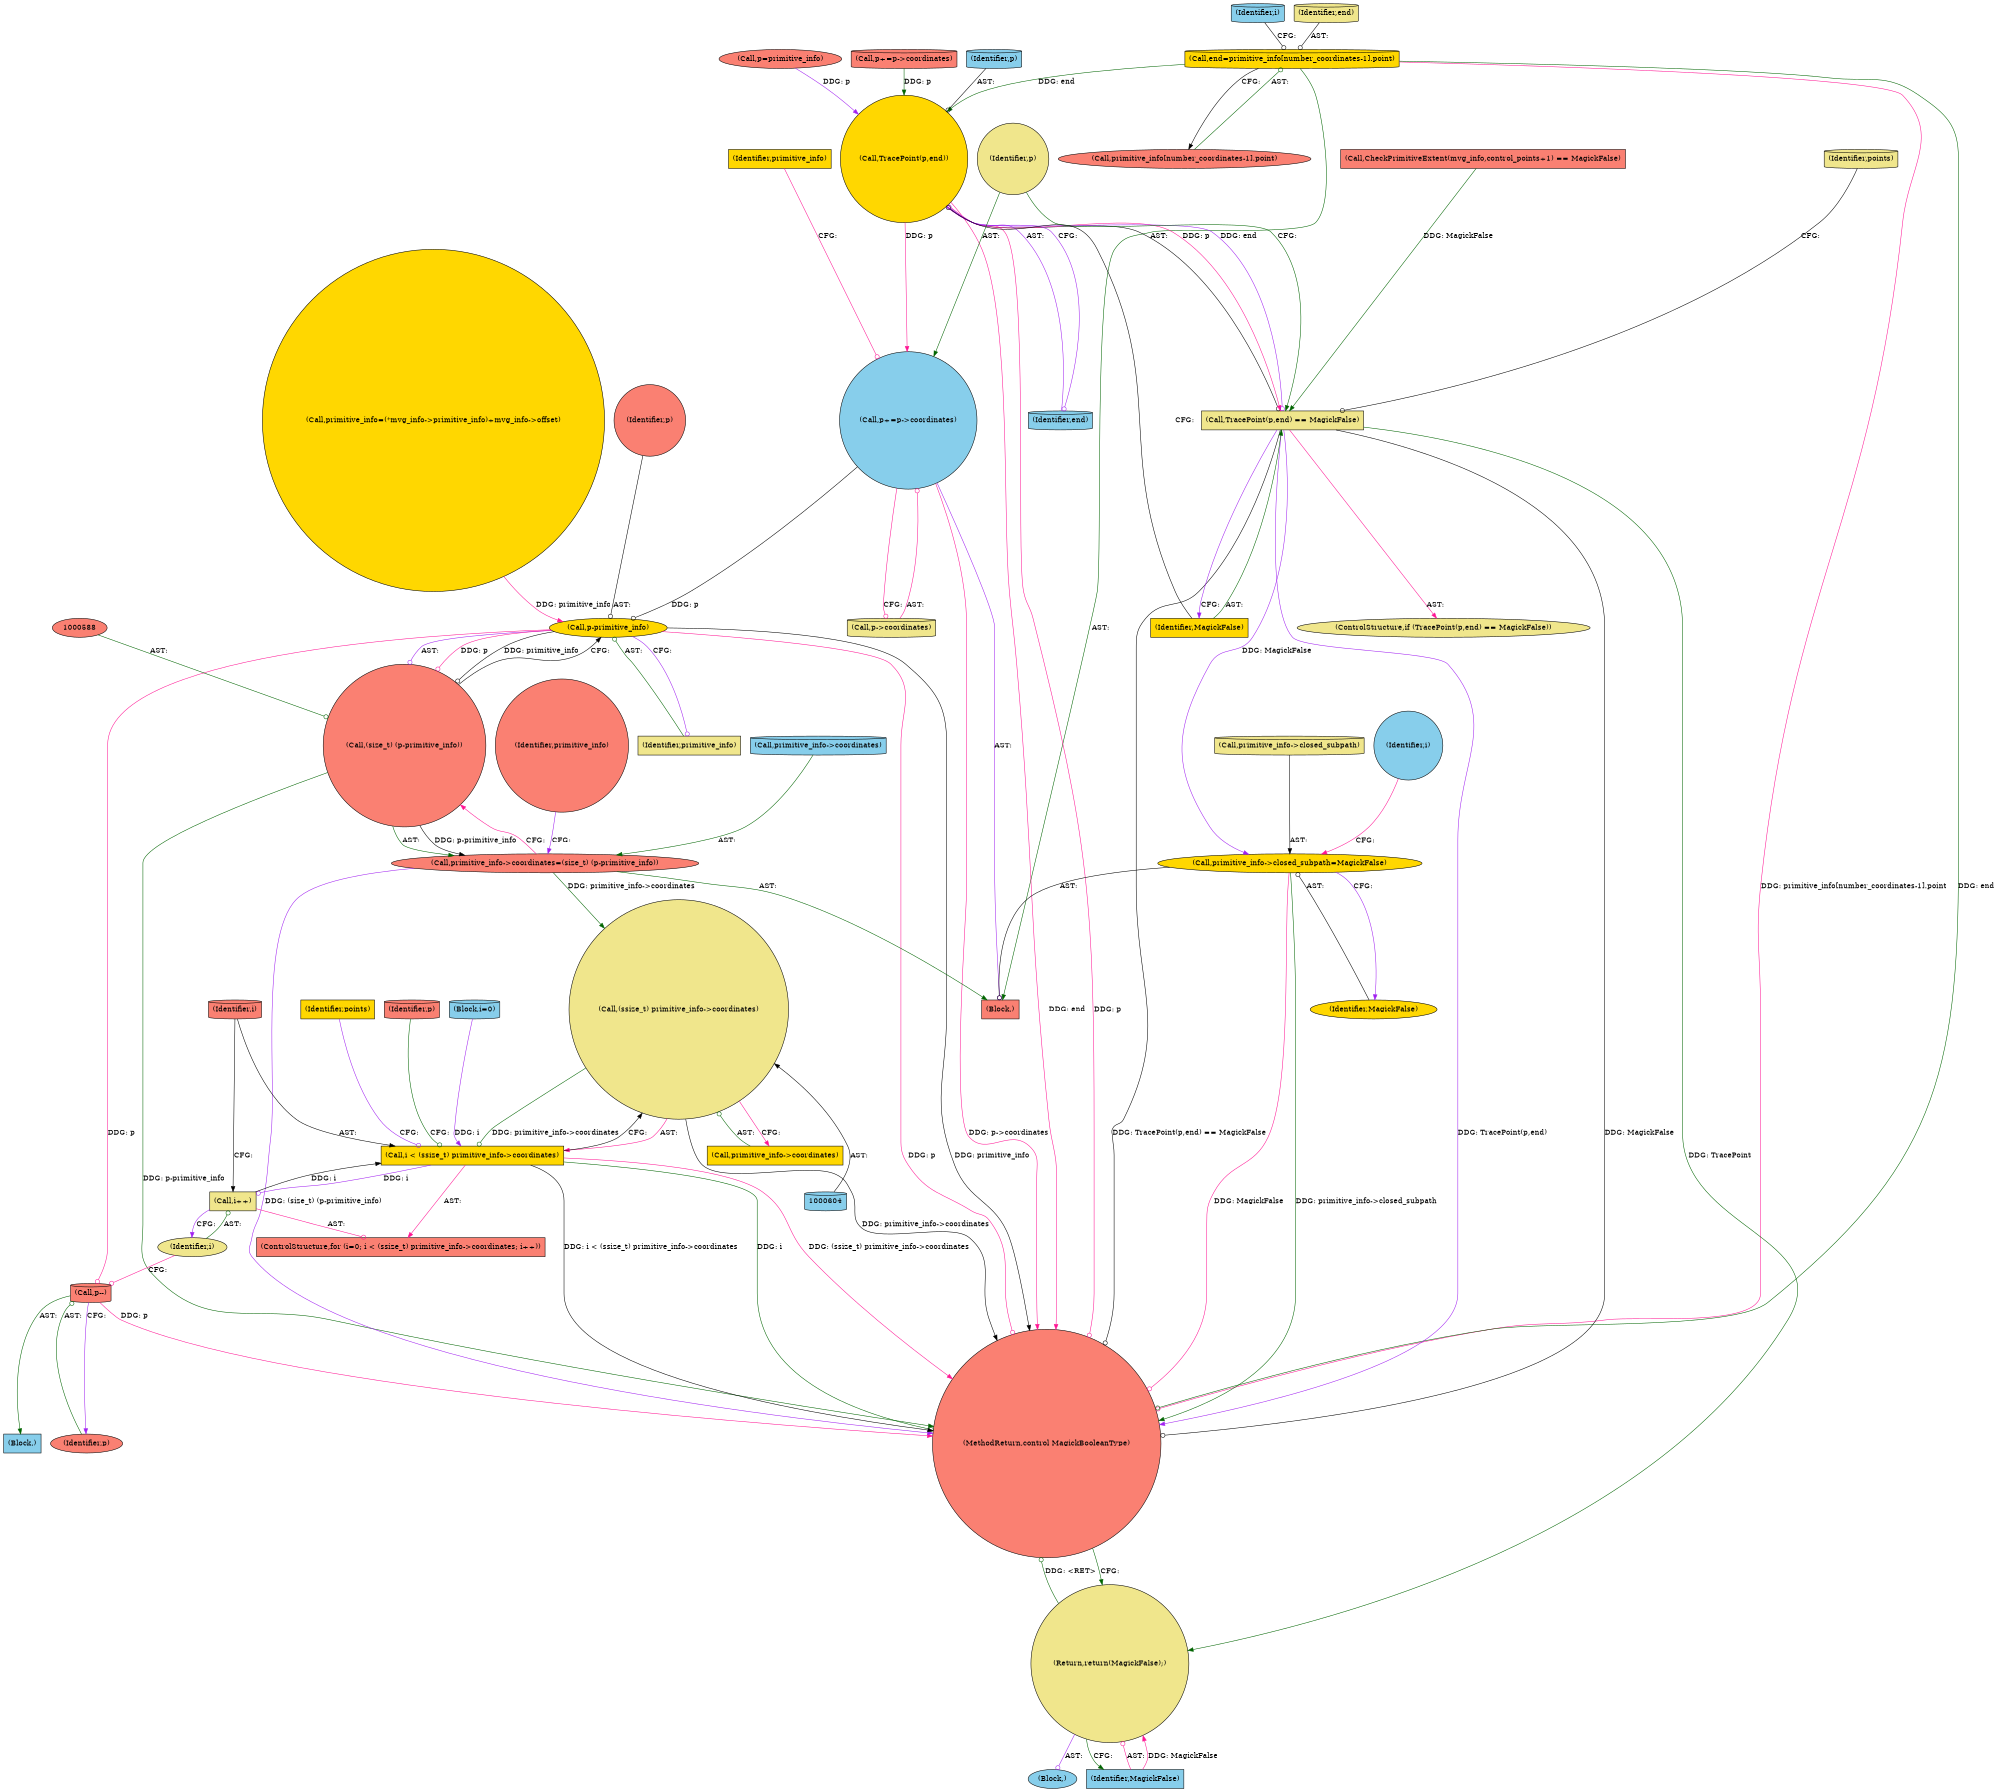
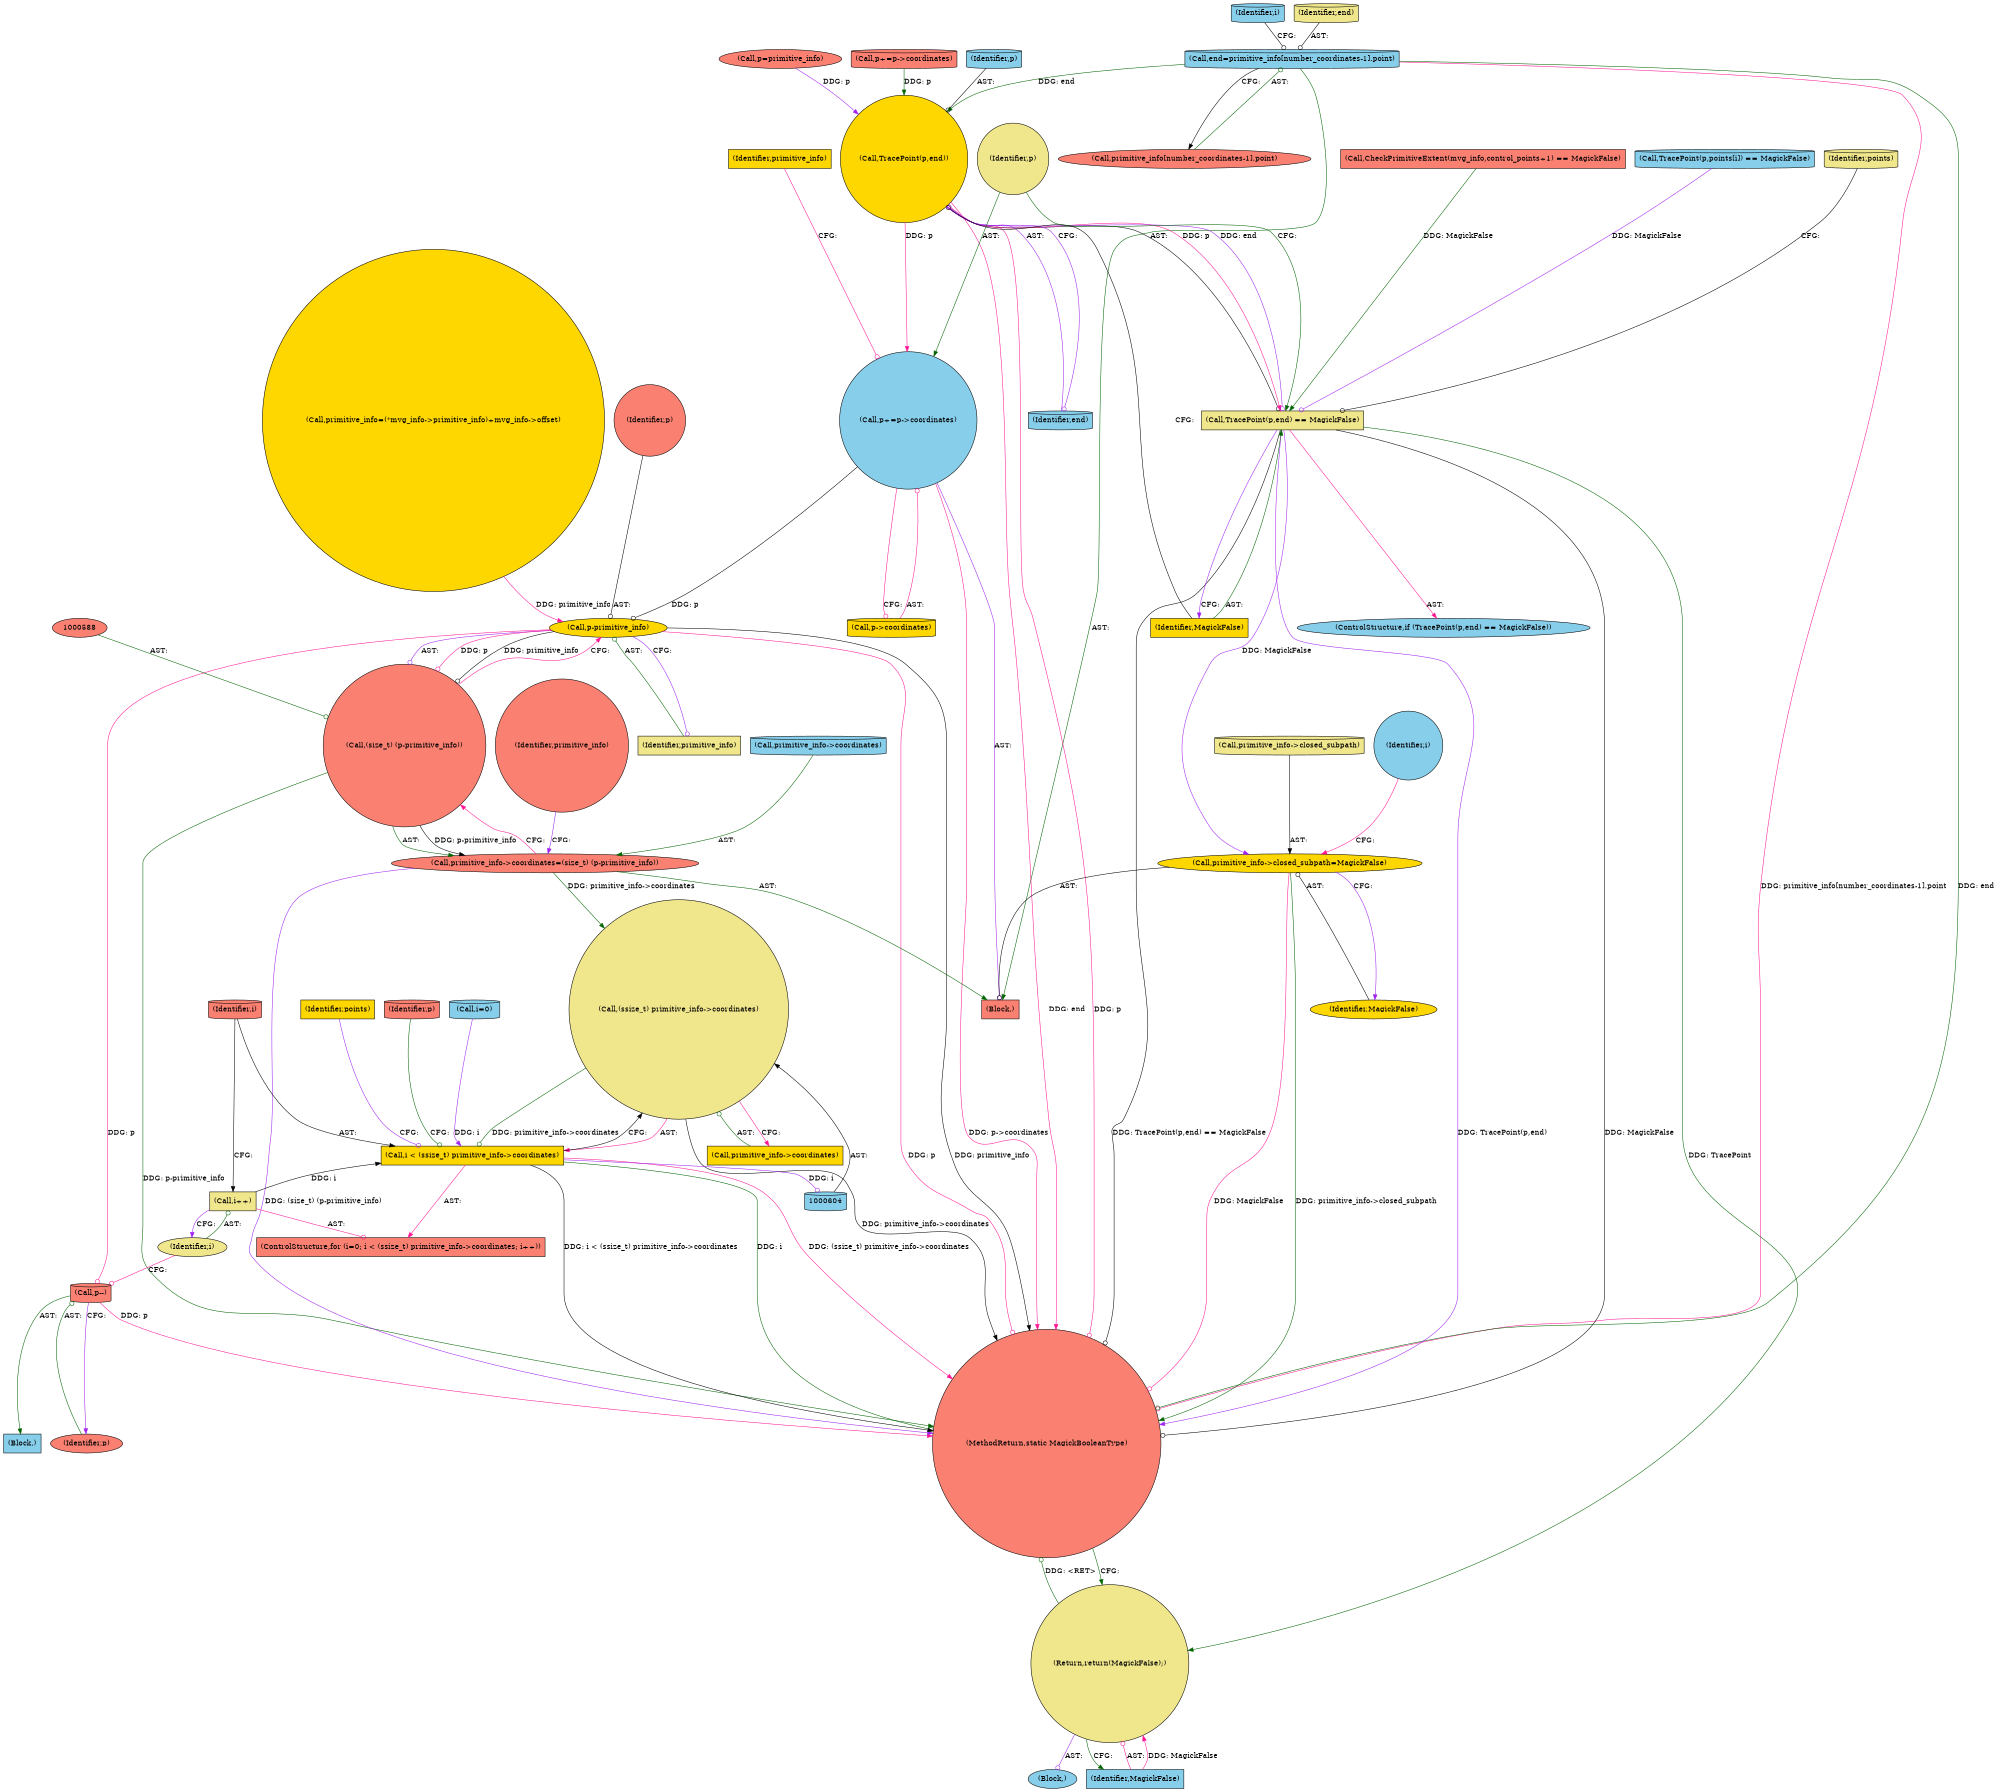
node "(Call,end=primitive_info[number_coordinates-1].point)": fillcolor gold -> skyblue
node "(Call,TracePoint(p,points[i]) == MagickFalse)": added
node "(Call,p->coordinates)": fillcolor khaki -> gold
node "(ControlStructure,if (TracePoint(p,end) == MagickFalse))": fillcolor khaki -> skyblue
edge "(Call,(size_t) (p-primitive_info))" -> "(Call,p-primitive_info)": color black -> deeppink
node "(Block,i=0)": label "(Block,i=0)" -> "(Call,i=0)"
edge "(Call,i < (ssize_t) primitive_info->coordinates)" -> "(Call,i++)": now "(Call,i < (ssize_t) primitive_info->coordinates)" -> "1000604"
node "(MethodReturn,control MagickBooleanType)": label "(MethodReturn,control MagickBooleanType)" -> "(MethodReturn,static MagickBooleanType)"
